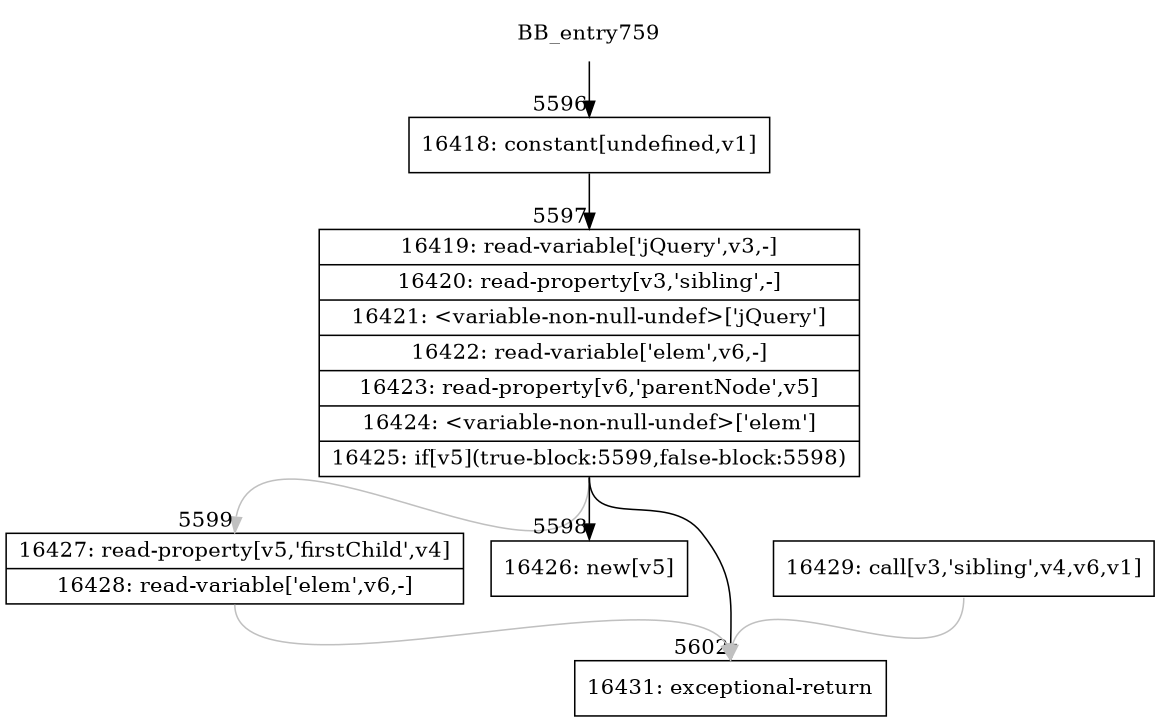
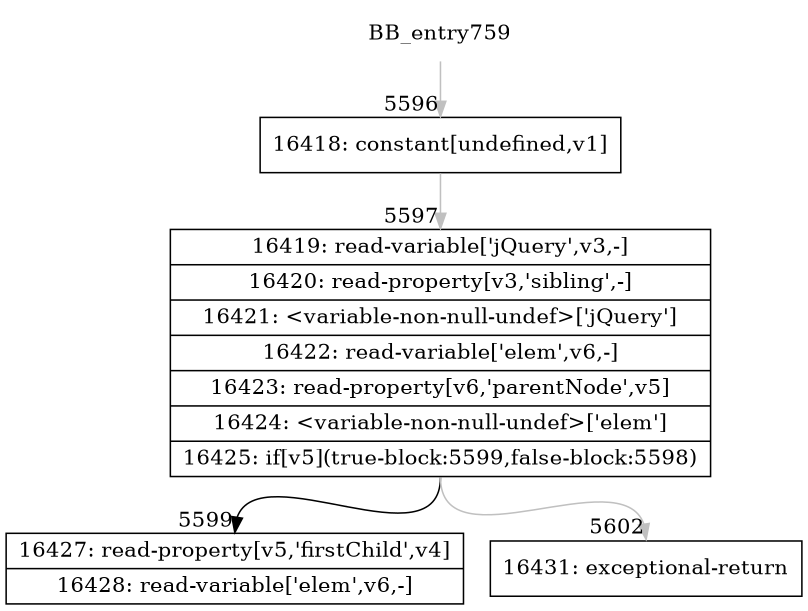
edge "BB_entry759" -> "16418: constant[undefined,v1]": color black -> gray
edge "16418: constant[undefined,v1]" -> "16419: read-variable['jQuery',v3,-]": color black -> gray
edge "16419: read-variable['jQuery',v3,-]" -> "16427: read-property[v5,'firstChild',v4]": color gray -> black
edge "16419: read-variable['jQuery',v3,-]" -> "16431: exceptional-return": color black -> gray
node "16426: new[v5]": removed
node "16429: call[v3,'sibling',v4,v6,v1]": removed
edge "16427: read-property[v5,'firstChild',v4]" -> "16431: exceptional-return": removed
